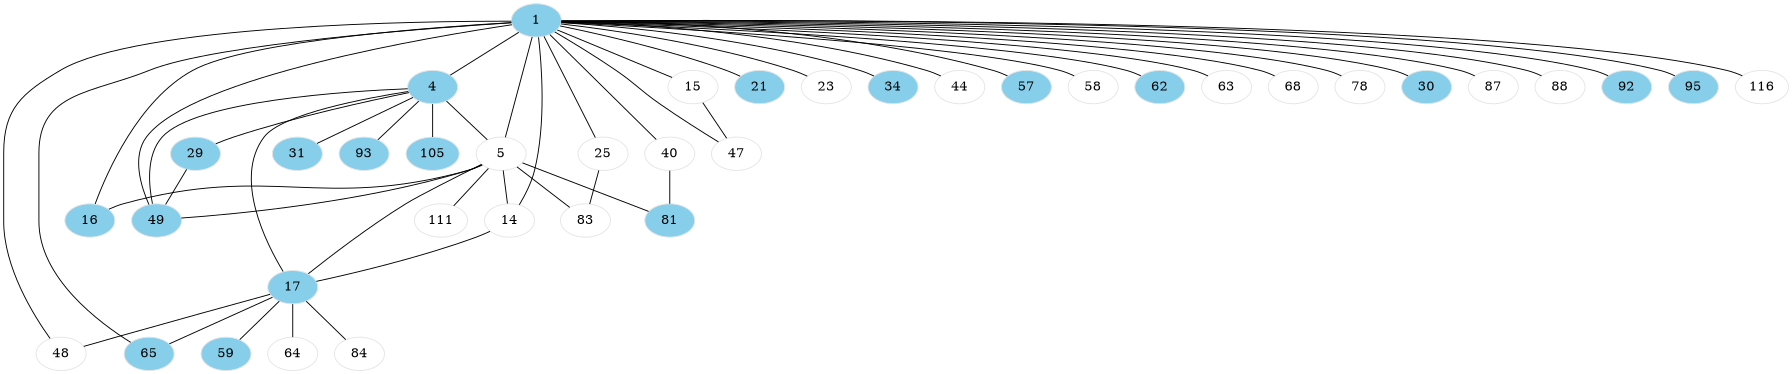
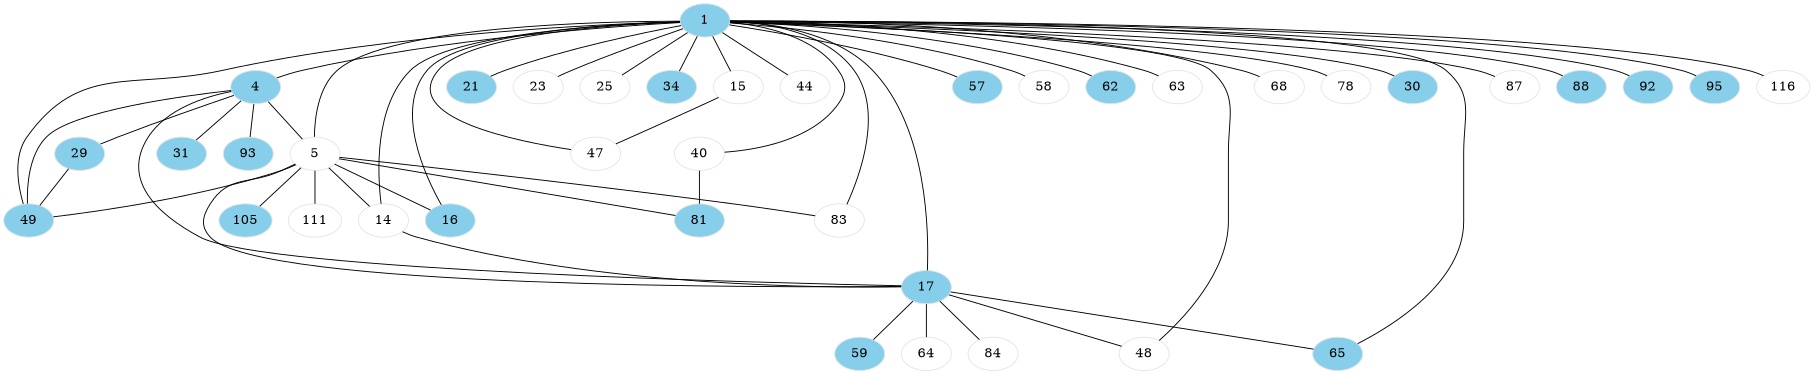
node "88": fillcolor white -> skyblue
edge "1" -- "17": added
edge "4" -- "105": now "5" -- "105"
edge "25" -- "83": now "1" -- "83"
